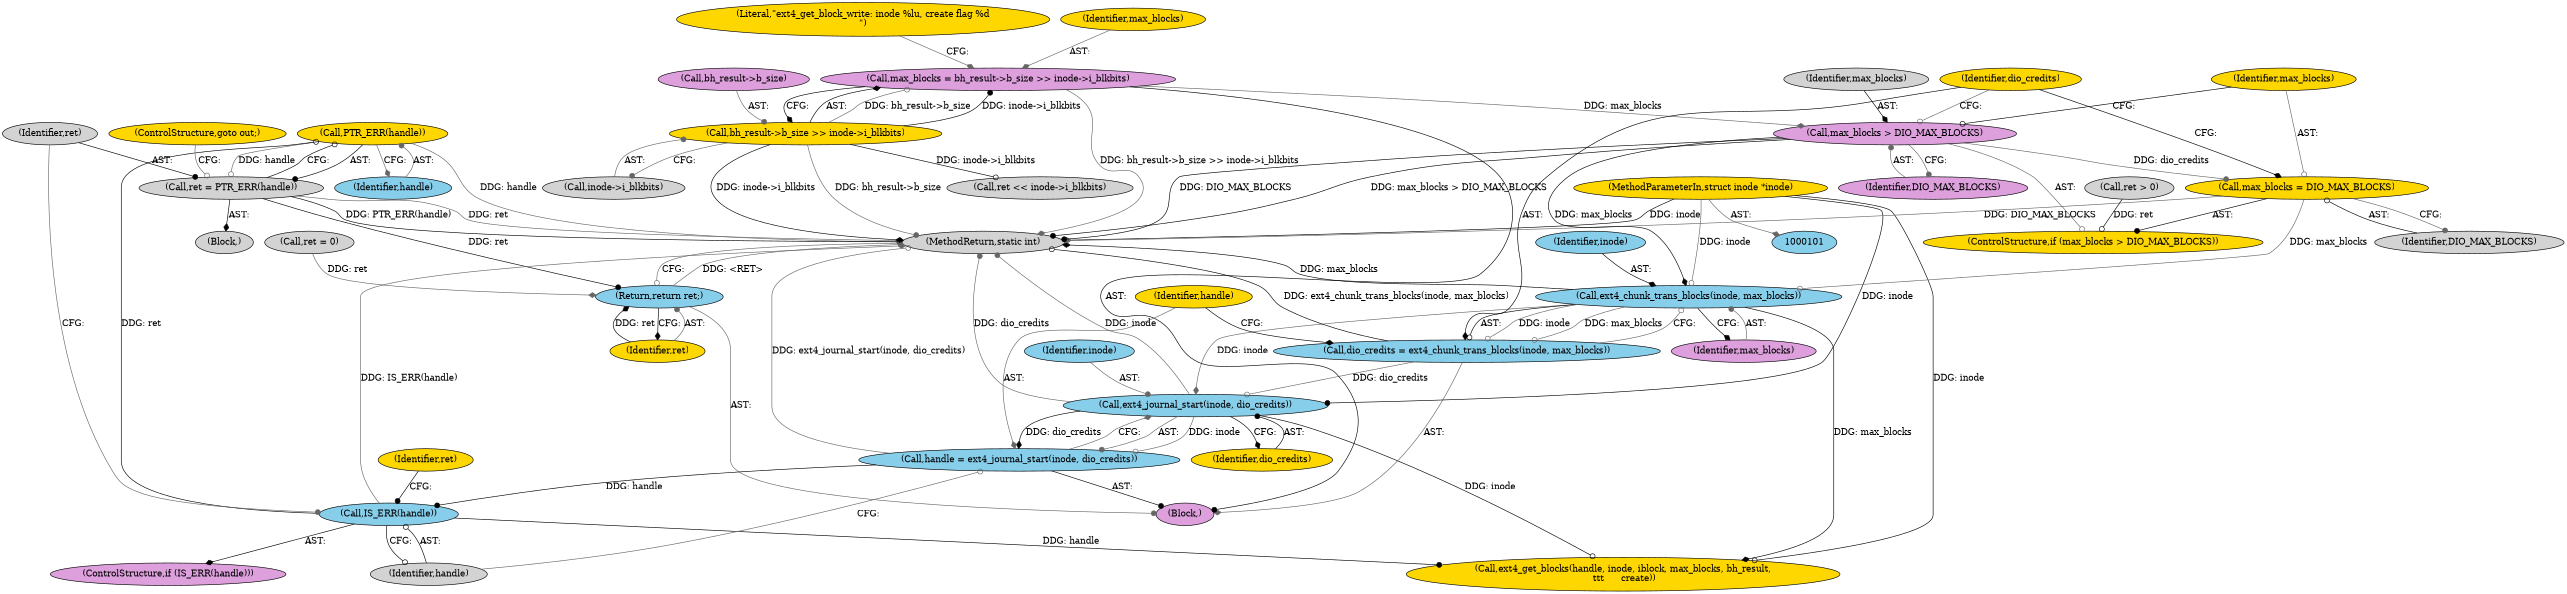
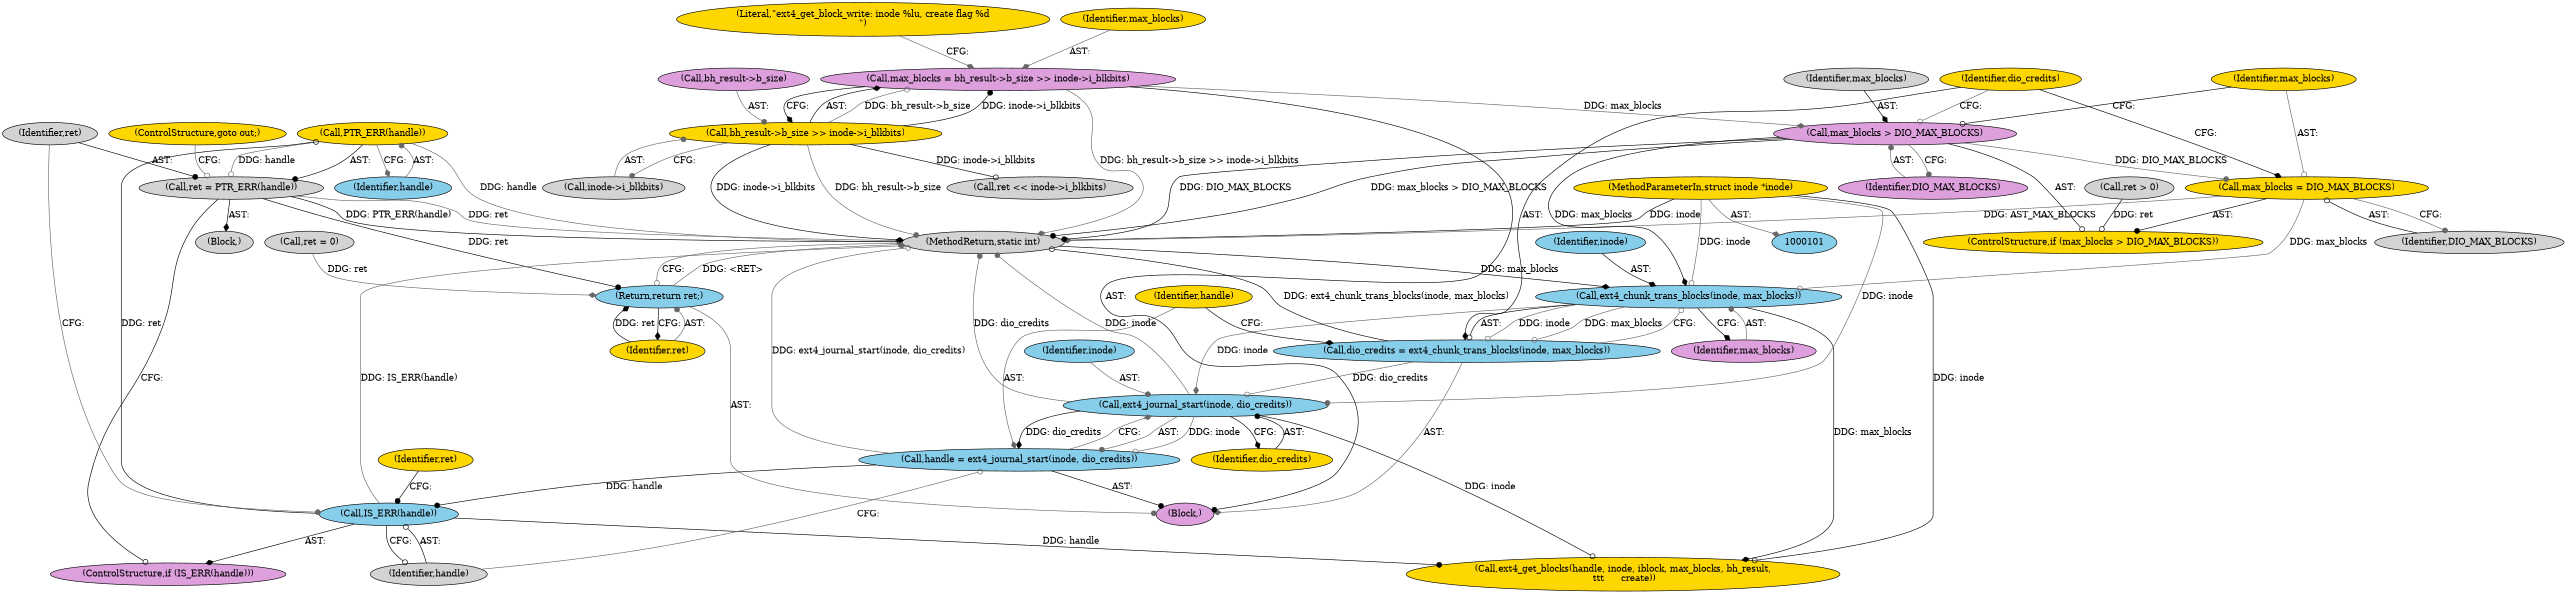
edge "(Call,max_blocks > DIO_MAX_BLOCKS)" -> "(Call,max_blocks = DIO_MAX_BLOCKS)": label "DDG: dio_credits" -> "DDG: DIO_MAX_BLOCKS"
edge "(Call,ret = PTR_ERR(handle))" -> "(Call,PTR_ERR(handle))": now "(Call,ret = PTR_ERR(handle))" -> "(ControlStructure,if (IS_ERR(handle)))"
edge "(Call,max_blocks > DIO_MAX_BLOCKS)" -> "(ControlStructure,if (max_blocks > DIO_MAX_BLOCKS))": color gray40 -> black
edge "(Call,max_blocks = DIO_MAX_BLOCKS)" -> "(MethodReturn,static int)": label "DDG: DIO_MAX_BLOCKS" -> "DDG: AST_MAX_BLOCKS"
edge "(Call,ext4_chunk_trans_blocks(inode, max_blocks))" -> "(MethodReturn,static int)": reversed
edge "(MethodParameterIn,struct inode *inode)" -> "(Call,ext4_journal_start(inode, dio_credits))": color black -> gray40
